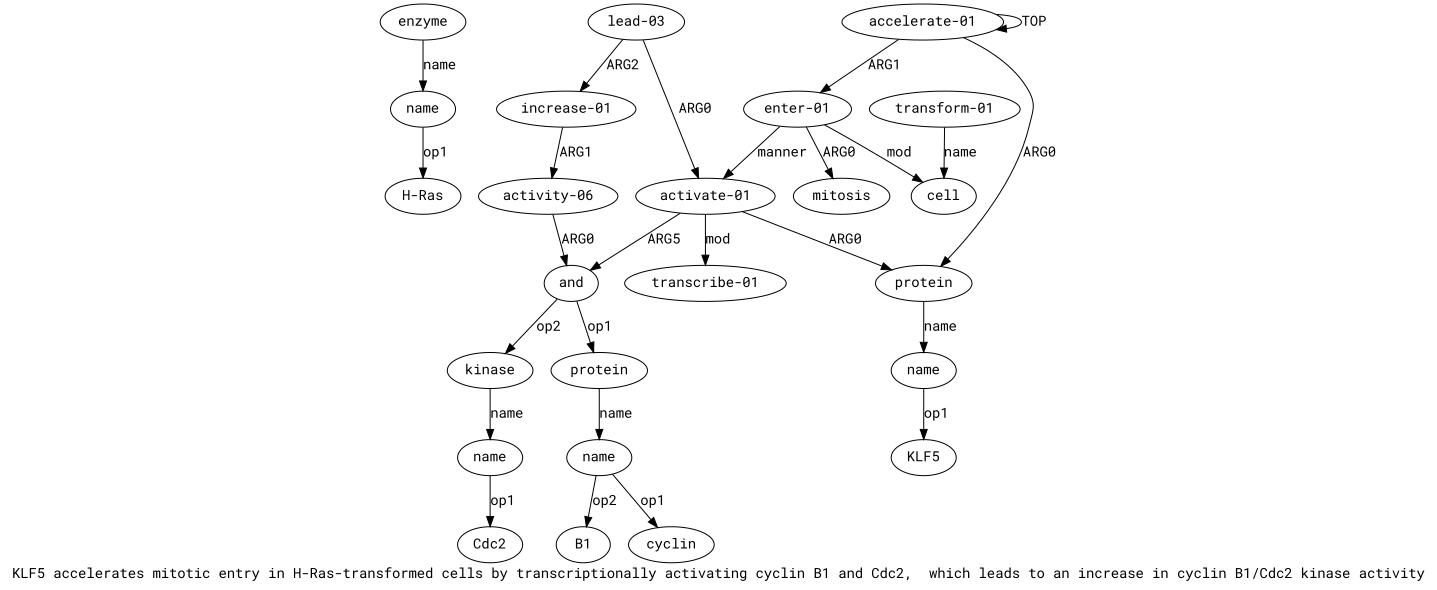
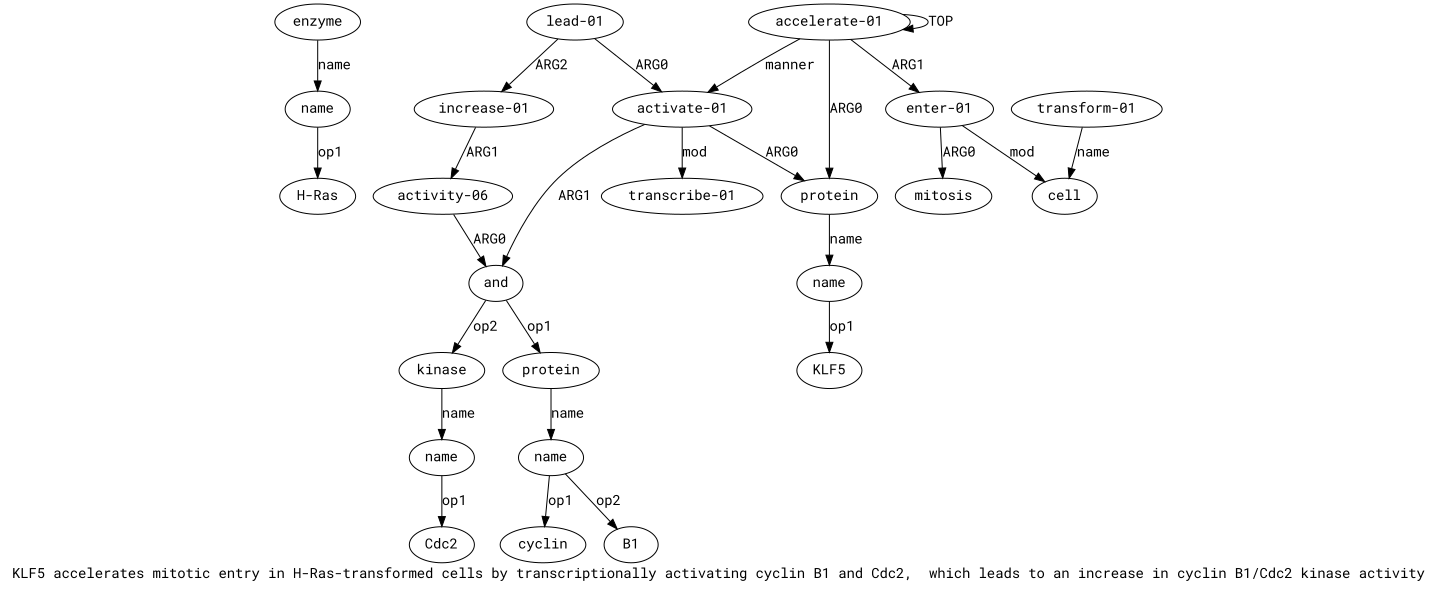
node "lead-03": label "lead-03" -> "lead-01"
edge "enter-01" -> "activate-01": now "accelerate-01" -> "activate-01"
edge "activate-01" -> "and": label "ARG5" -> "ARG1"
